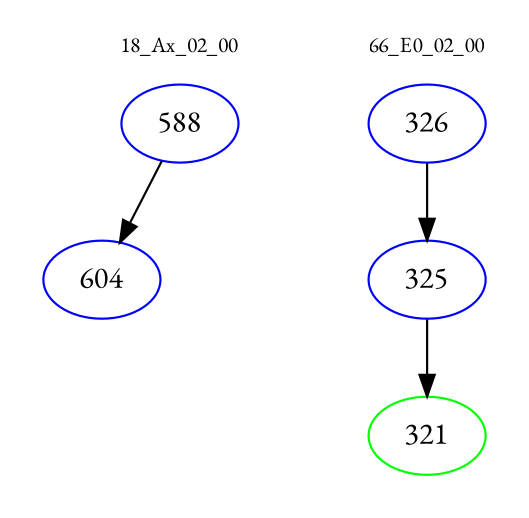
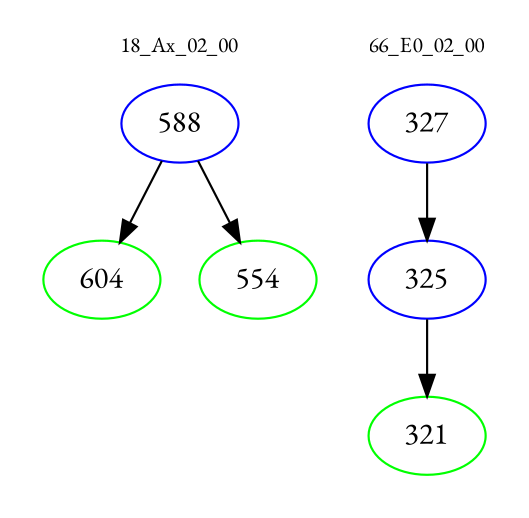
node "326": label "326" -> "327"
node "604": color blue -> green
node "554": added
